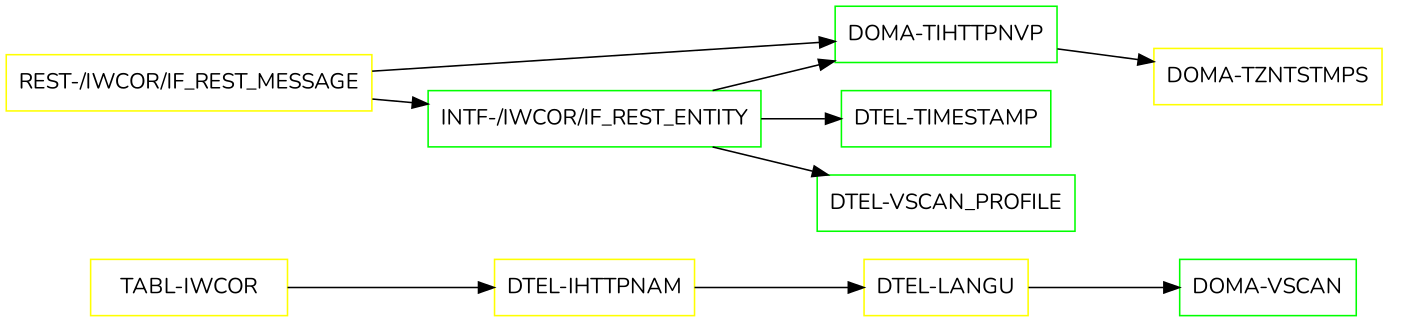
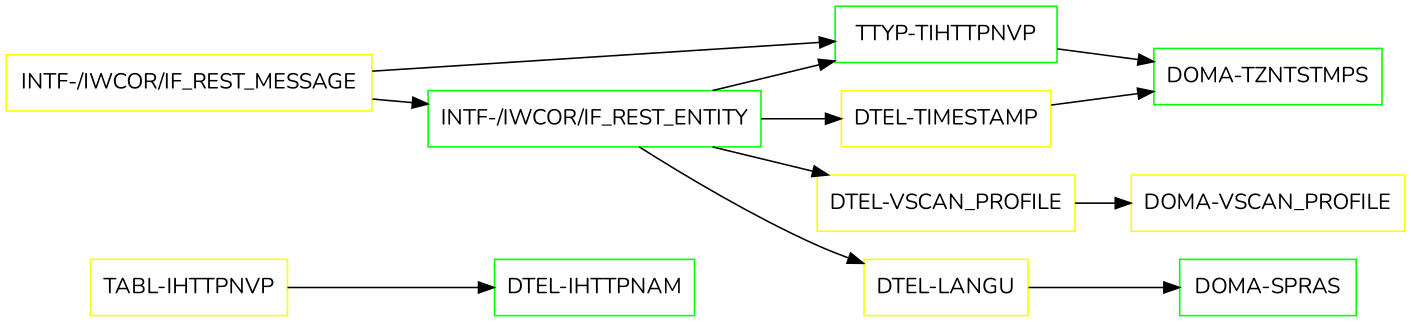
node "DOMA-TIHTTPNVP": label "DOMA-TIHTTPNVP" -> "TTYP-TIHTTPNVP"
node "DOMA-TZNTSTMPS": color yellow -> green
node "REST-/IWCOR/IF_REST_MESSAGE": label "REST-/IWCOR/IF_REST_MESSAGE" -> "INTF-/IWCOR/IF_REST_MESSAGE"
edge "DTEL-TIMESTAMP" -> "DOMA-TZNTSTMPS": added
node "DTEL-TIMESTAMP": color green -> yellow
node "DTEL-VSCAN_PROFILE": color green -> yellow
node "DOMA-VSCAN_PROFILE": added
node "TABL-IWCOR": label "TABL-IWCOR" -> "TABL-IHTTPNVP"
node "DTEL-IHTTPNAM": color yellow -> green
edge "DTEL-IHTTPNAM" -> "DTEL-LANGU": now "INTF-/IWCOR/IF_REST_ENTITY" -> "DTEL-LANGU"
node "DOMA-VSCAN": label "DOMA-VSCAN" -> "DOMA-SPRAS"
